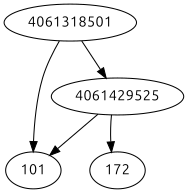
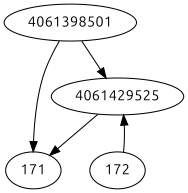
node "4061318501": label "4061318501" -> "4061398501"
edge "4061429525" -> "172": reversed
node "101": label "101" -> "171"
